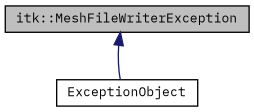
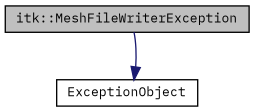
edge "ExceptionObject" -> "itk::MeshFileWriterException": reversed
